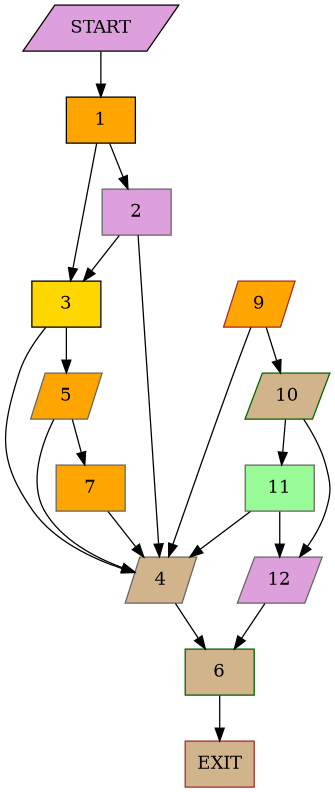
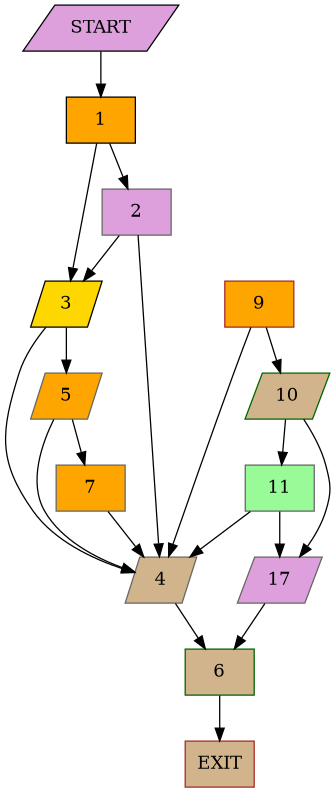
node "3": shape box -> parallelogram
node "9": shape parallelogram -> box
node "12": label "12" -> "17"
